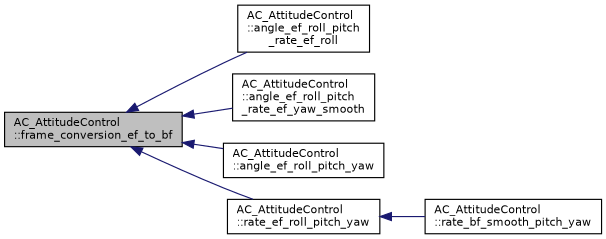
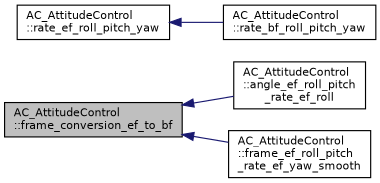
node "AC_AttitudeControl ::angle_ef_roll_pitch _rate_ef_yaw_smooth": label "AC_AttitudeControl ::angle_ef_roll_pitch _rate_ef_yaw_smooth" -> "AC_AttitudeControl ::frame_ef_roll_pitch _rate_ef_yaw_smooth"
node "AC_AttitudeControl ::angle_ef_roll_pitch_yaw": removed
edge "AC_AttitudeControl ::rate_ef_roll_pitch_yaw" -> "AC_AttitudeControl ::frame_conversion_ef_to_bf": removed
node "AC_AttitudeControl ::rate_bf_smooth_pitch_yaw": label "AC_AttitudeControl ::rate_bf_smooth_pitch_yaw" -> "AC_AttitudeControl ::rate_bf_roll_pitch_yaw"
